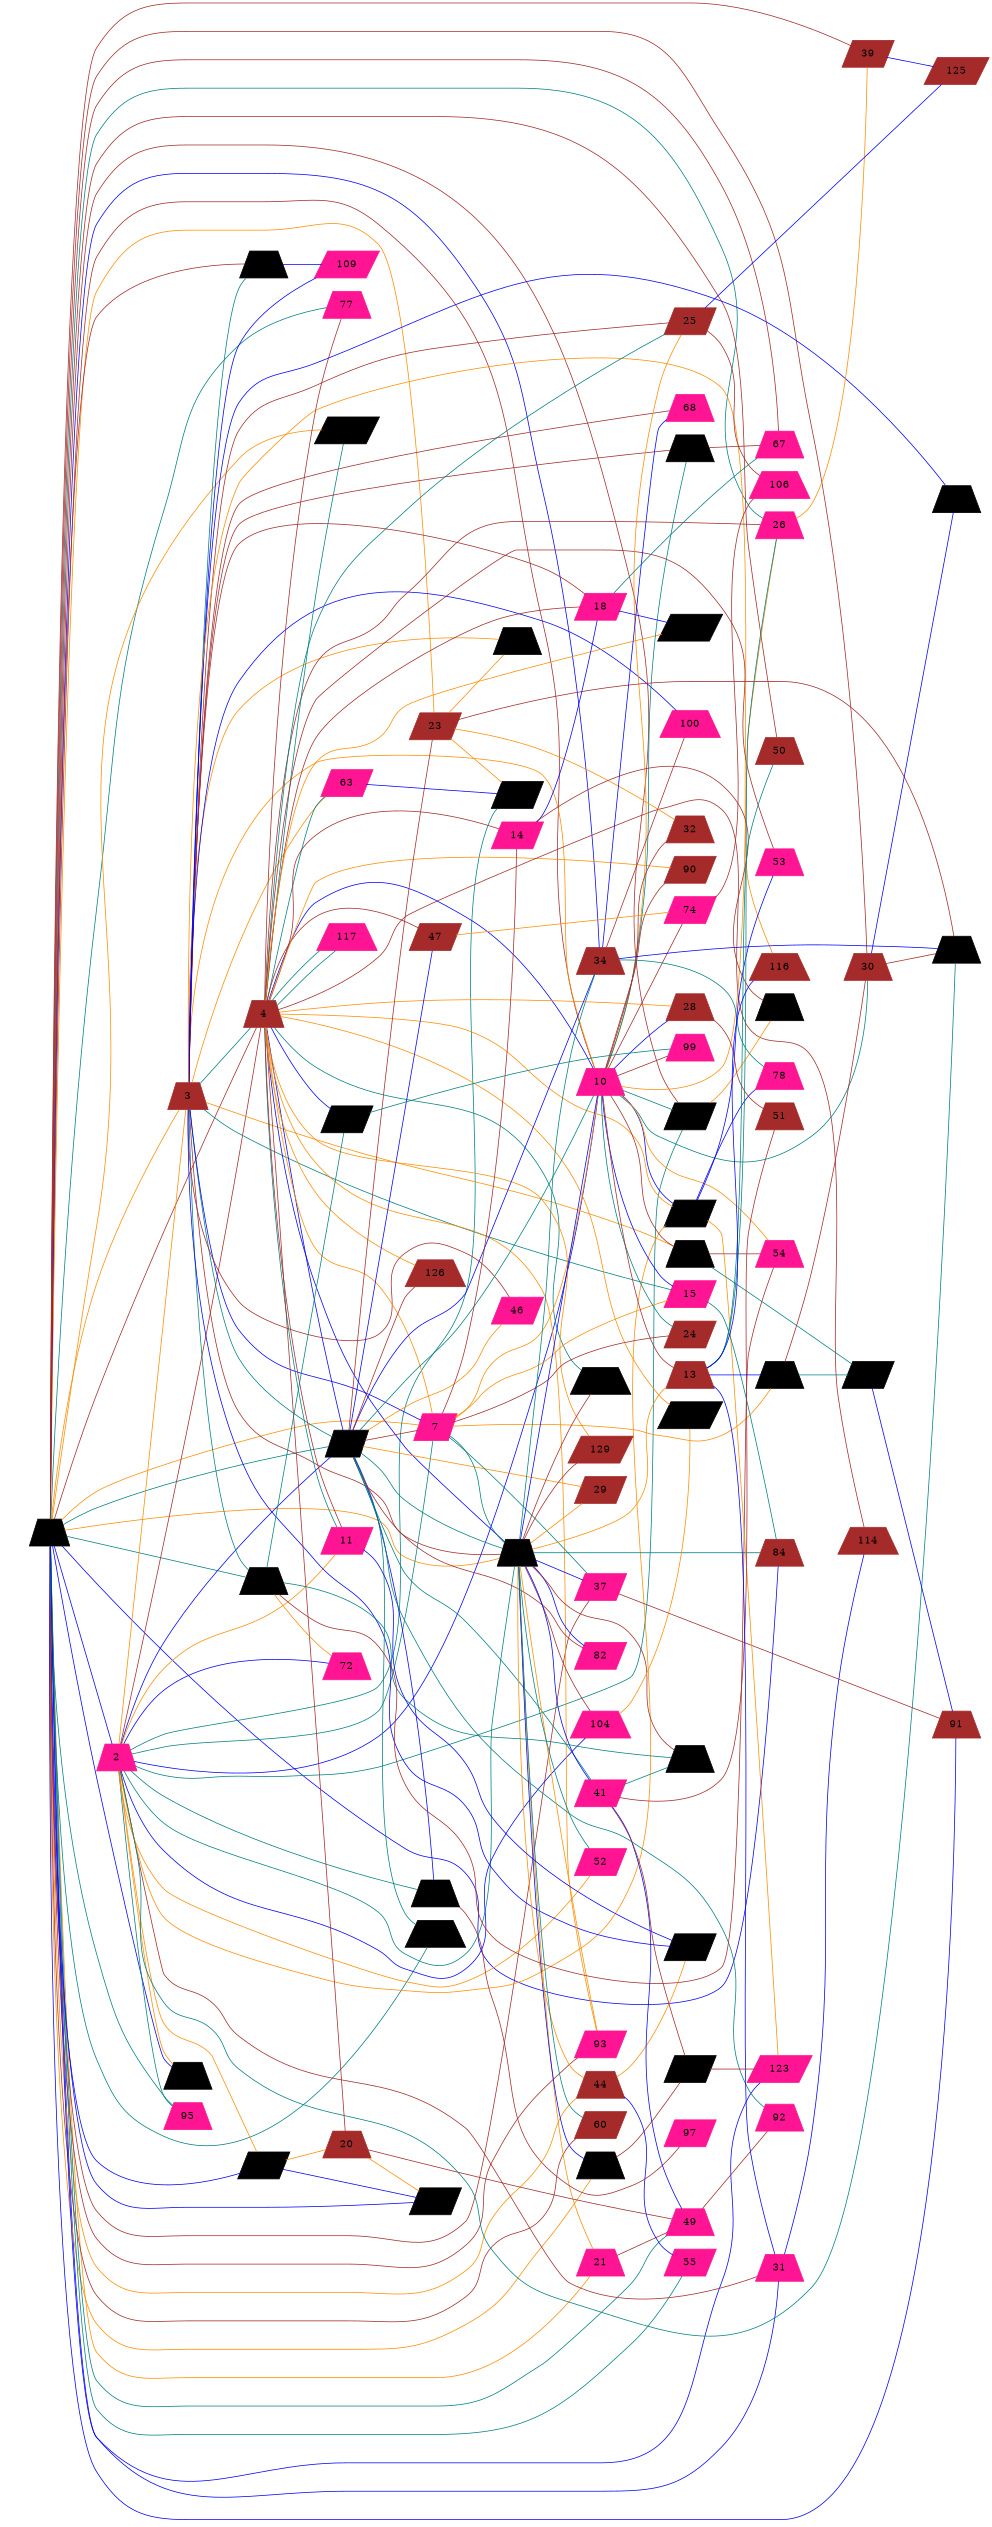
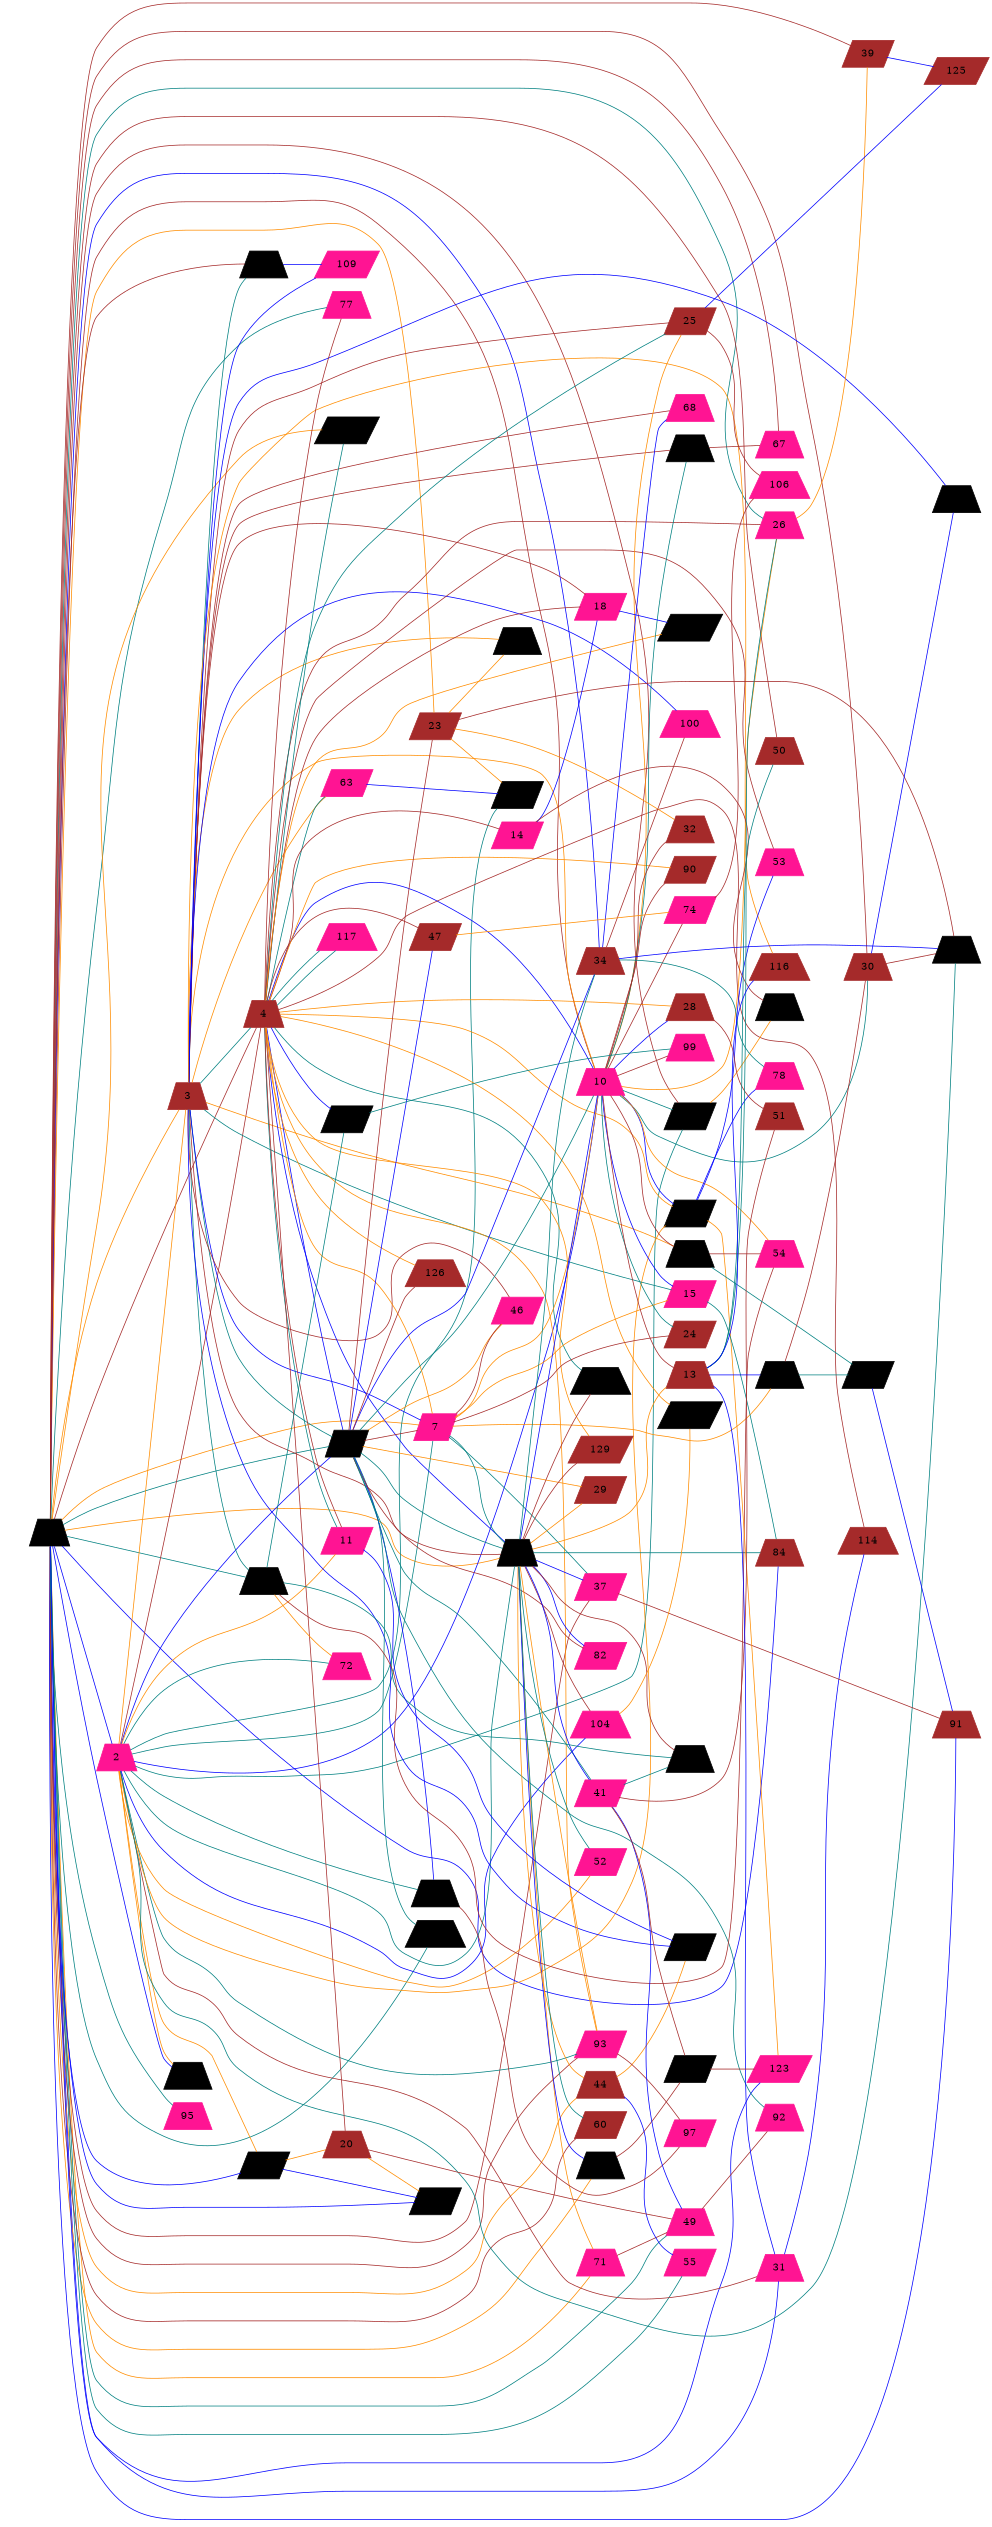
edge "67" -- "18": removed
edge "14" -- "7": now "46" -- "7"
edge "72" -- "2": color blue -> teal
edge "2" -- "95": now "2" -- "93"
edge "93" -- "97": added
node "21": label "21" -> "71"
